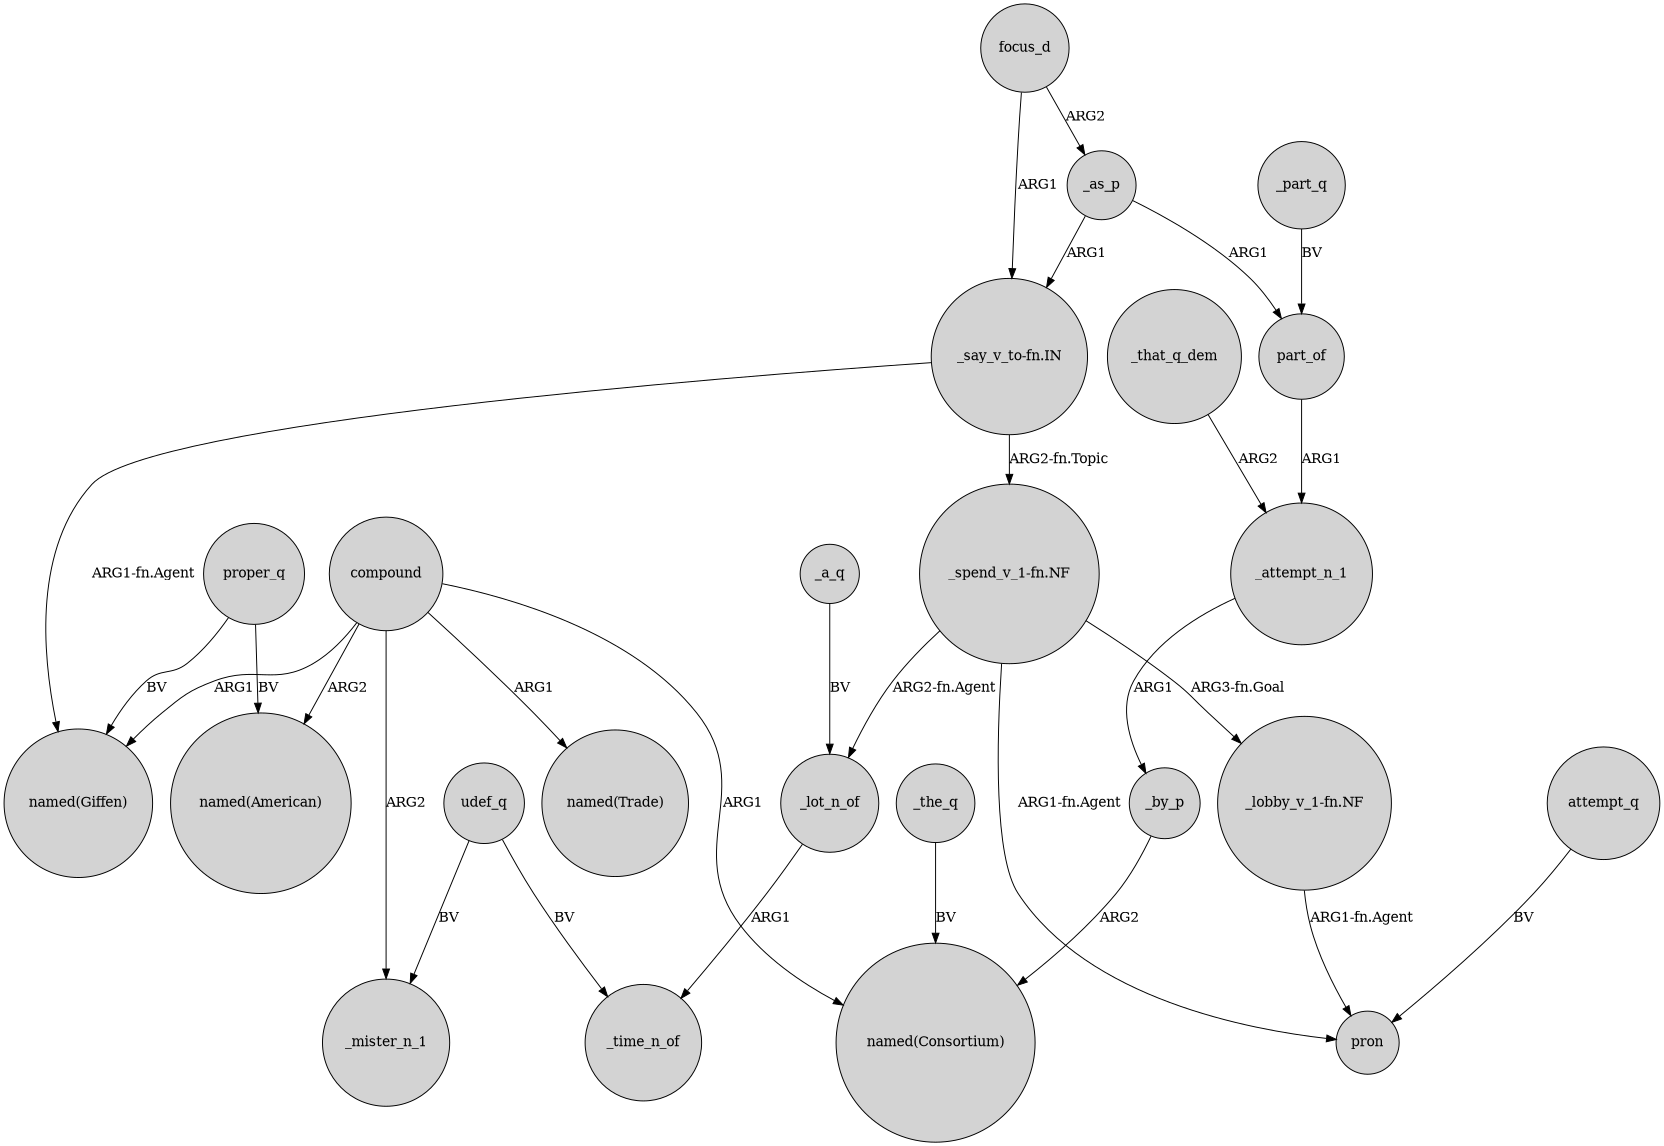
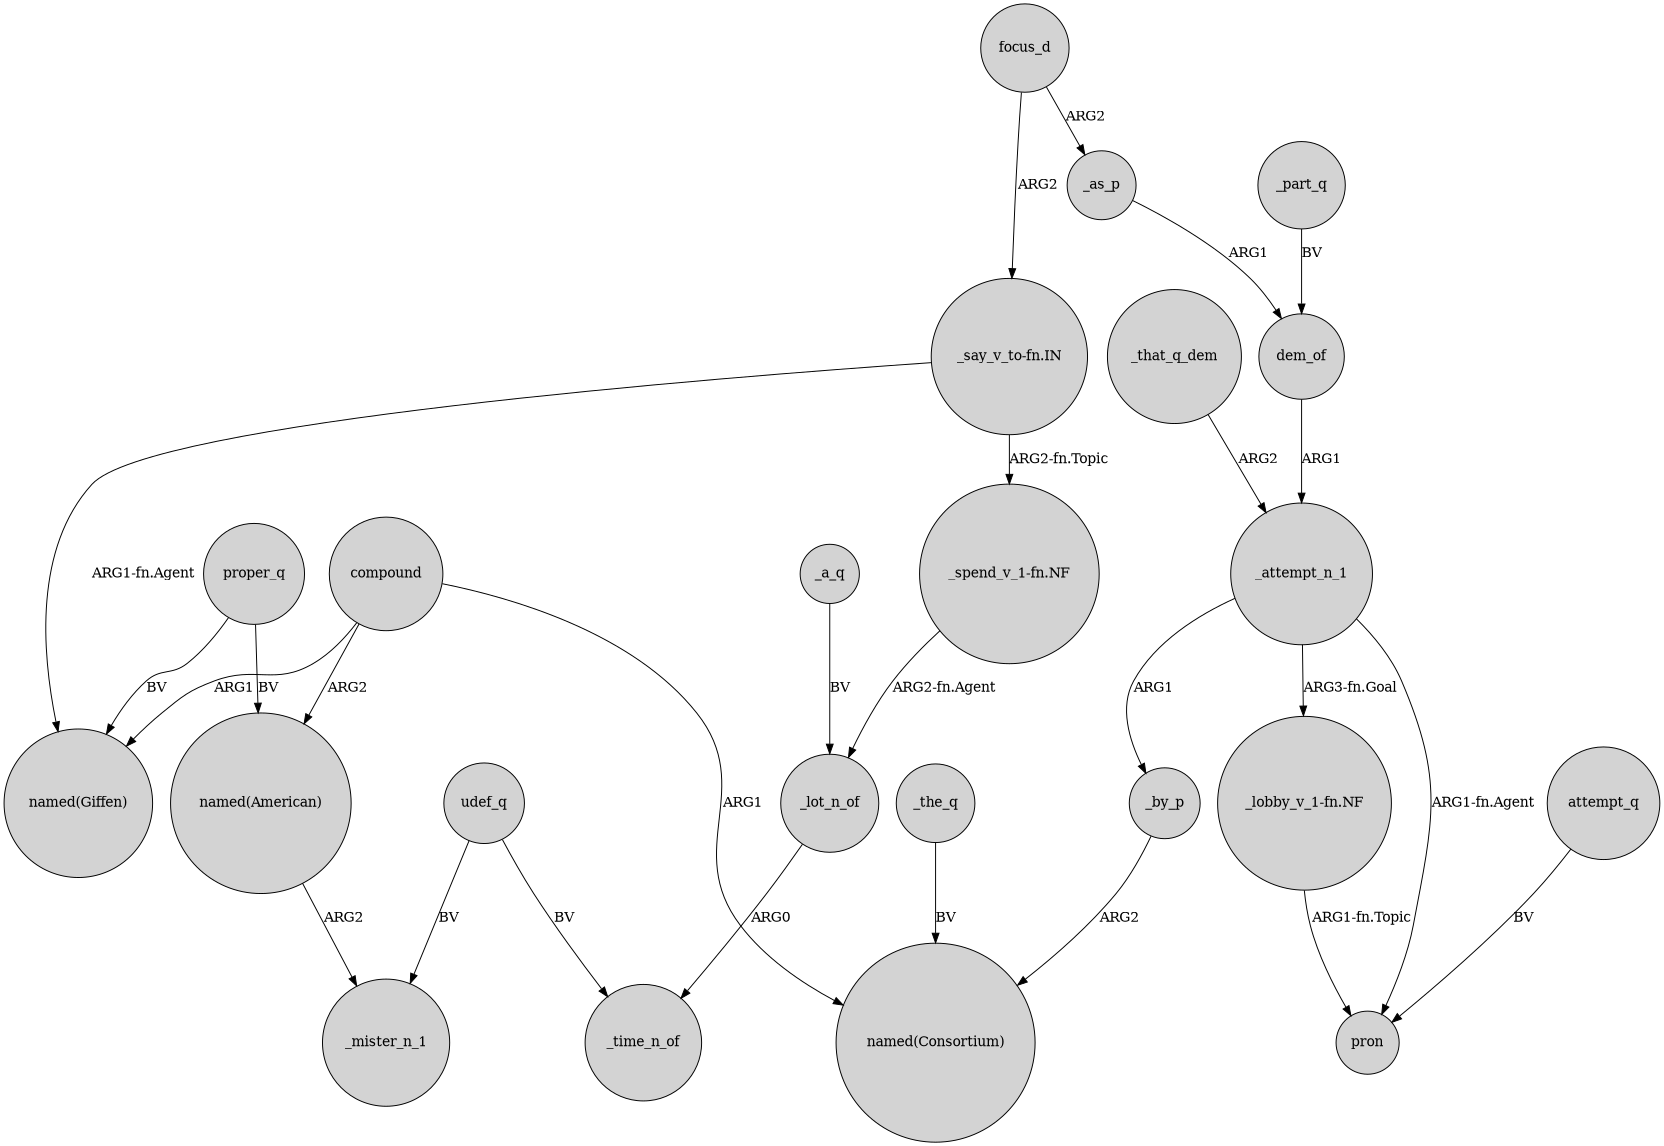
edge "focus_d" -> "_say_v_to-fn.IN": label "ARG1" -> "ARG2"
edge "_as_p" -> "_say_v_to-fn.IN": removed, label "ARG1"
node "part_of": label "part_of" -> "dem_of"
edge "_spend_v_1-fn.NF" -> "_lobby_v_1-fn.NF": now "_attempt_n_1" -> "_lobby_v_1-fn.NF"
edge "compound" -> "_mister_n_1": now "named(American)" -> "_mister_n_1"
node "named(Trade)": removed
edge "_lot_n_of" -> "_time_n_of": label "ARG1" -> "ARG0"
edge "_lobby_v_1-fn.NF" -> "pron": label "ARG1-fn.Agent" -> "ARG1-fn.Topic"
edge "_spend_v_1-fn.NF" -> "pron": now "_attempt_n_1" -> "pron"
